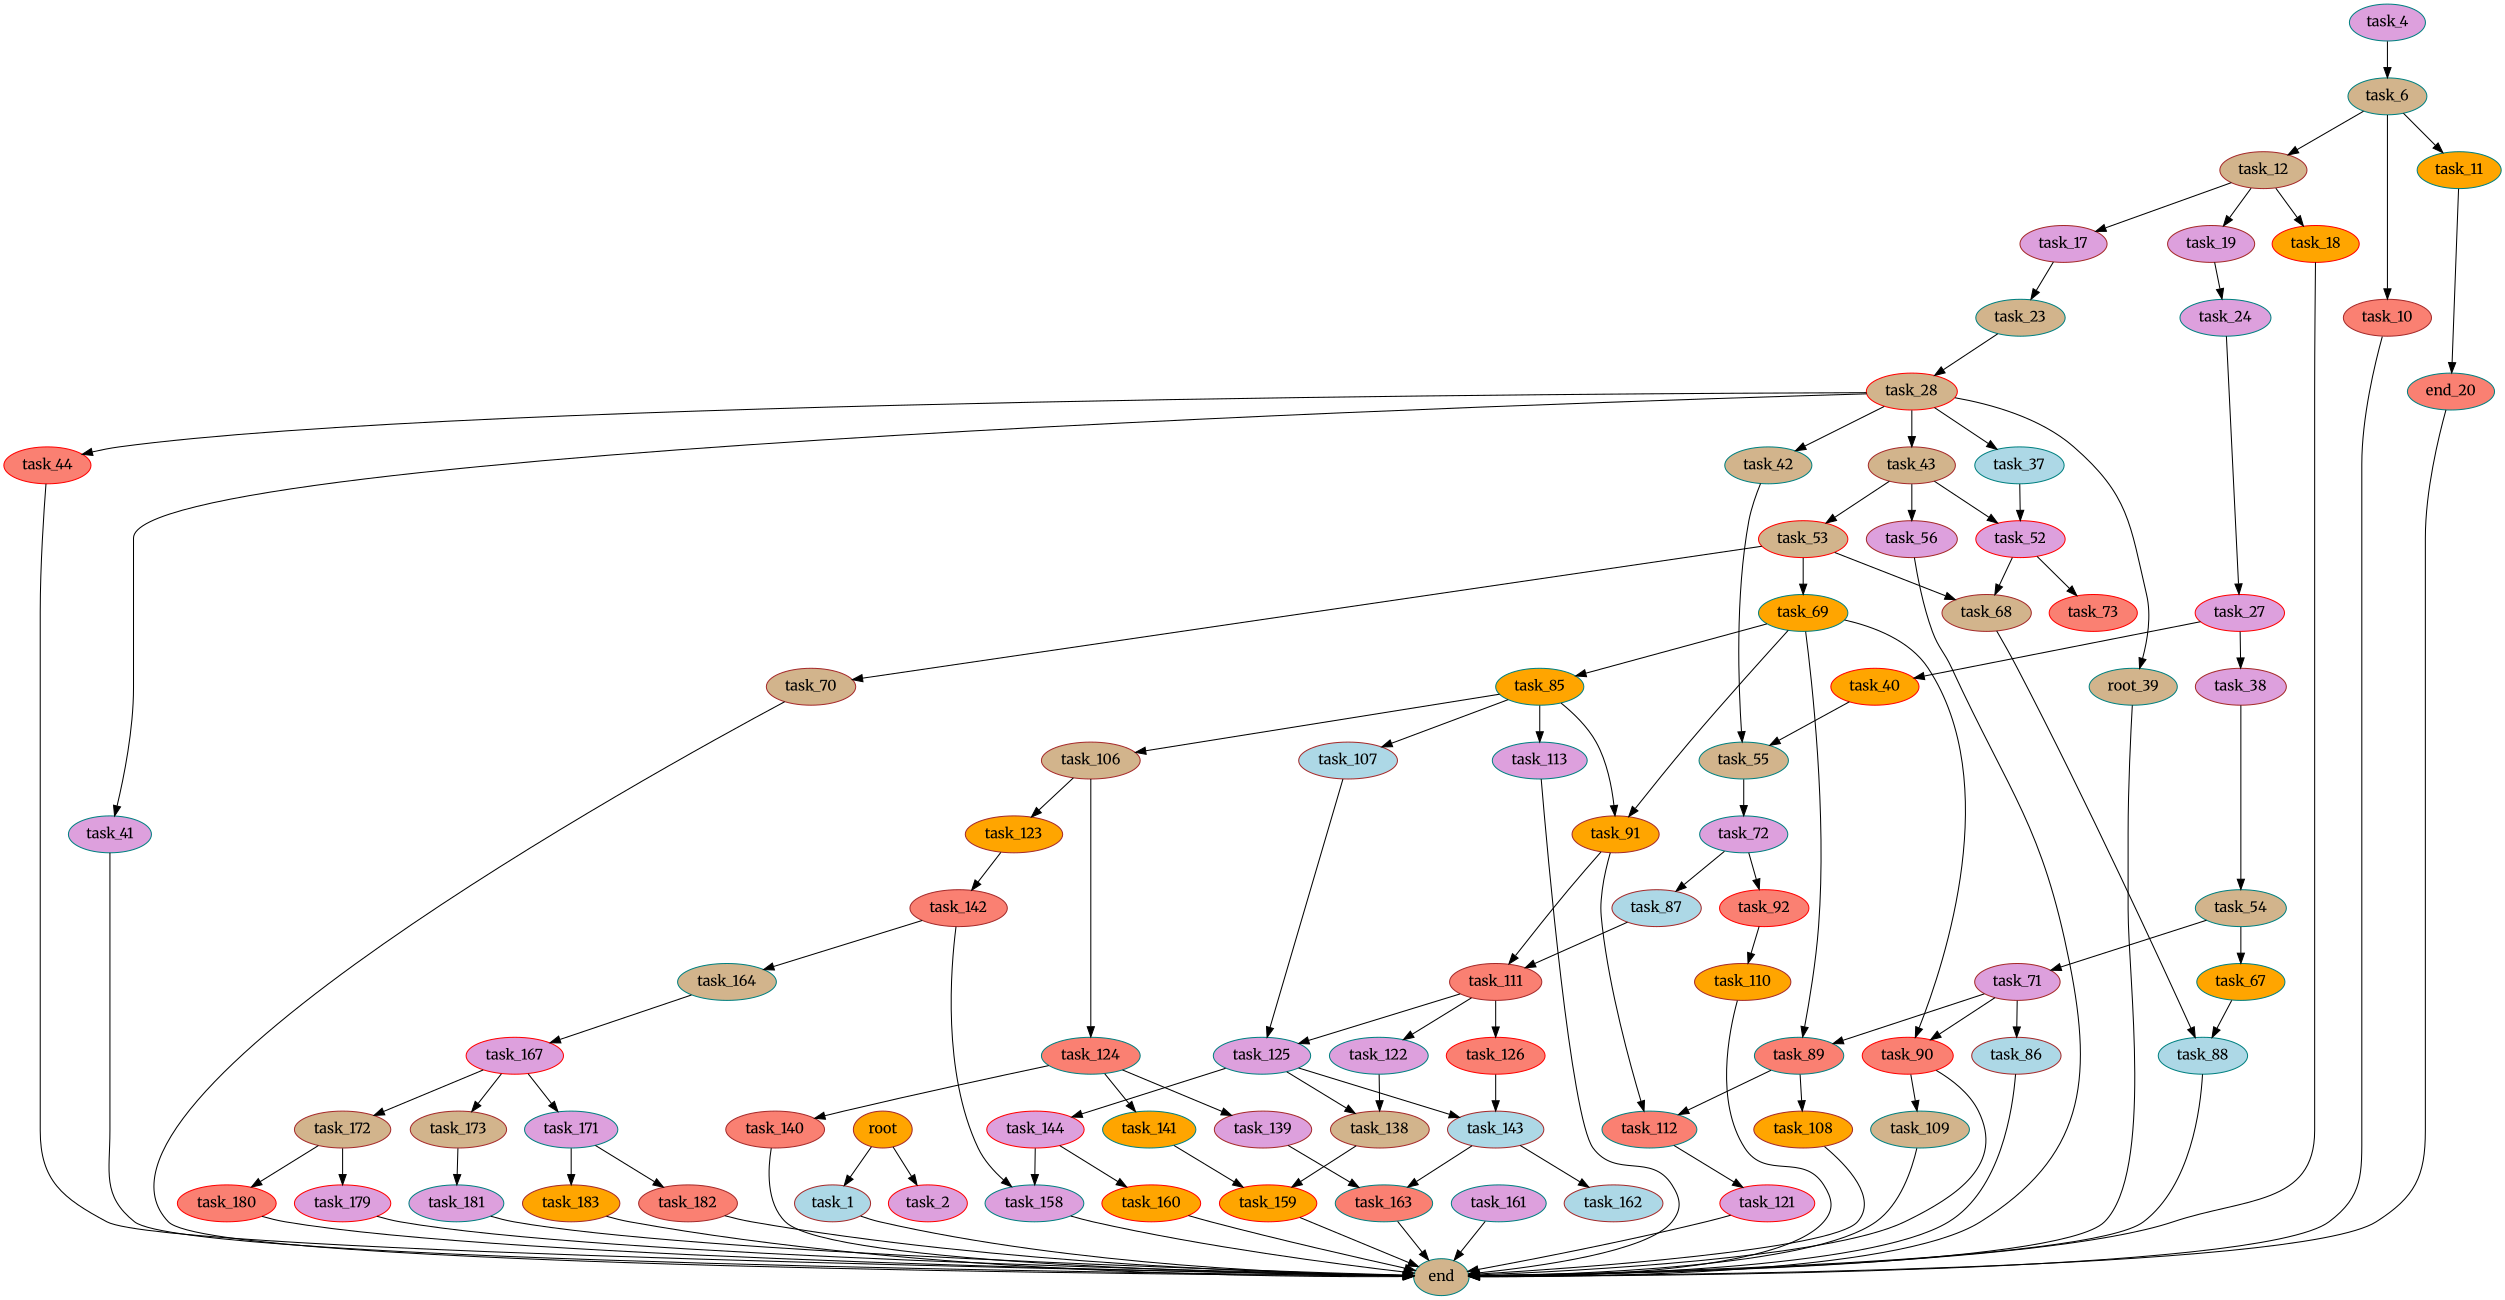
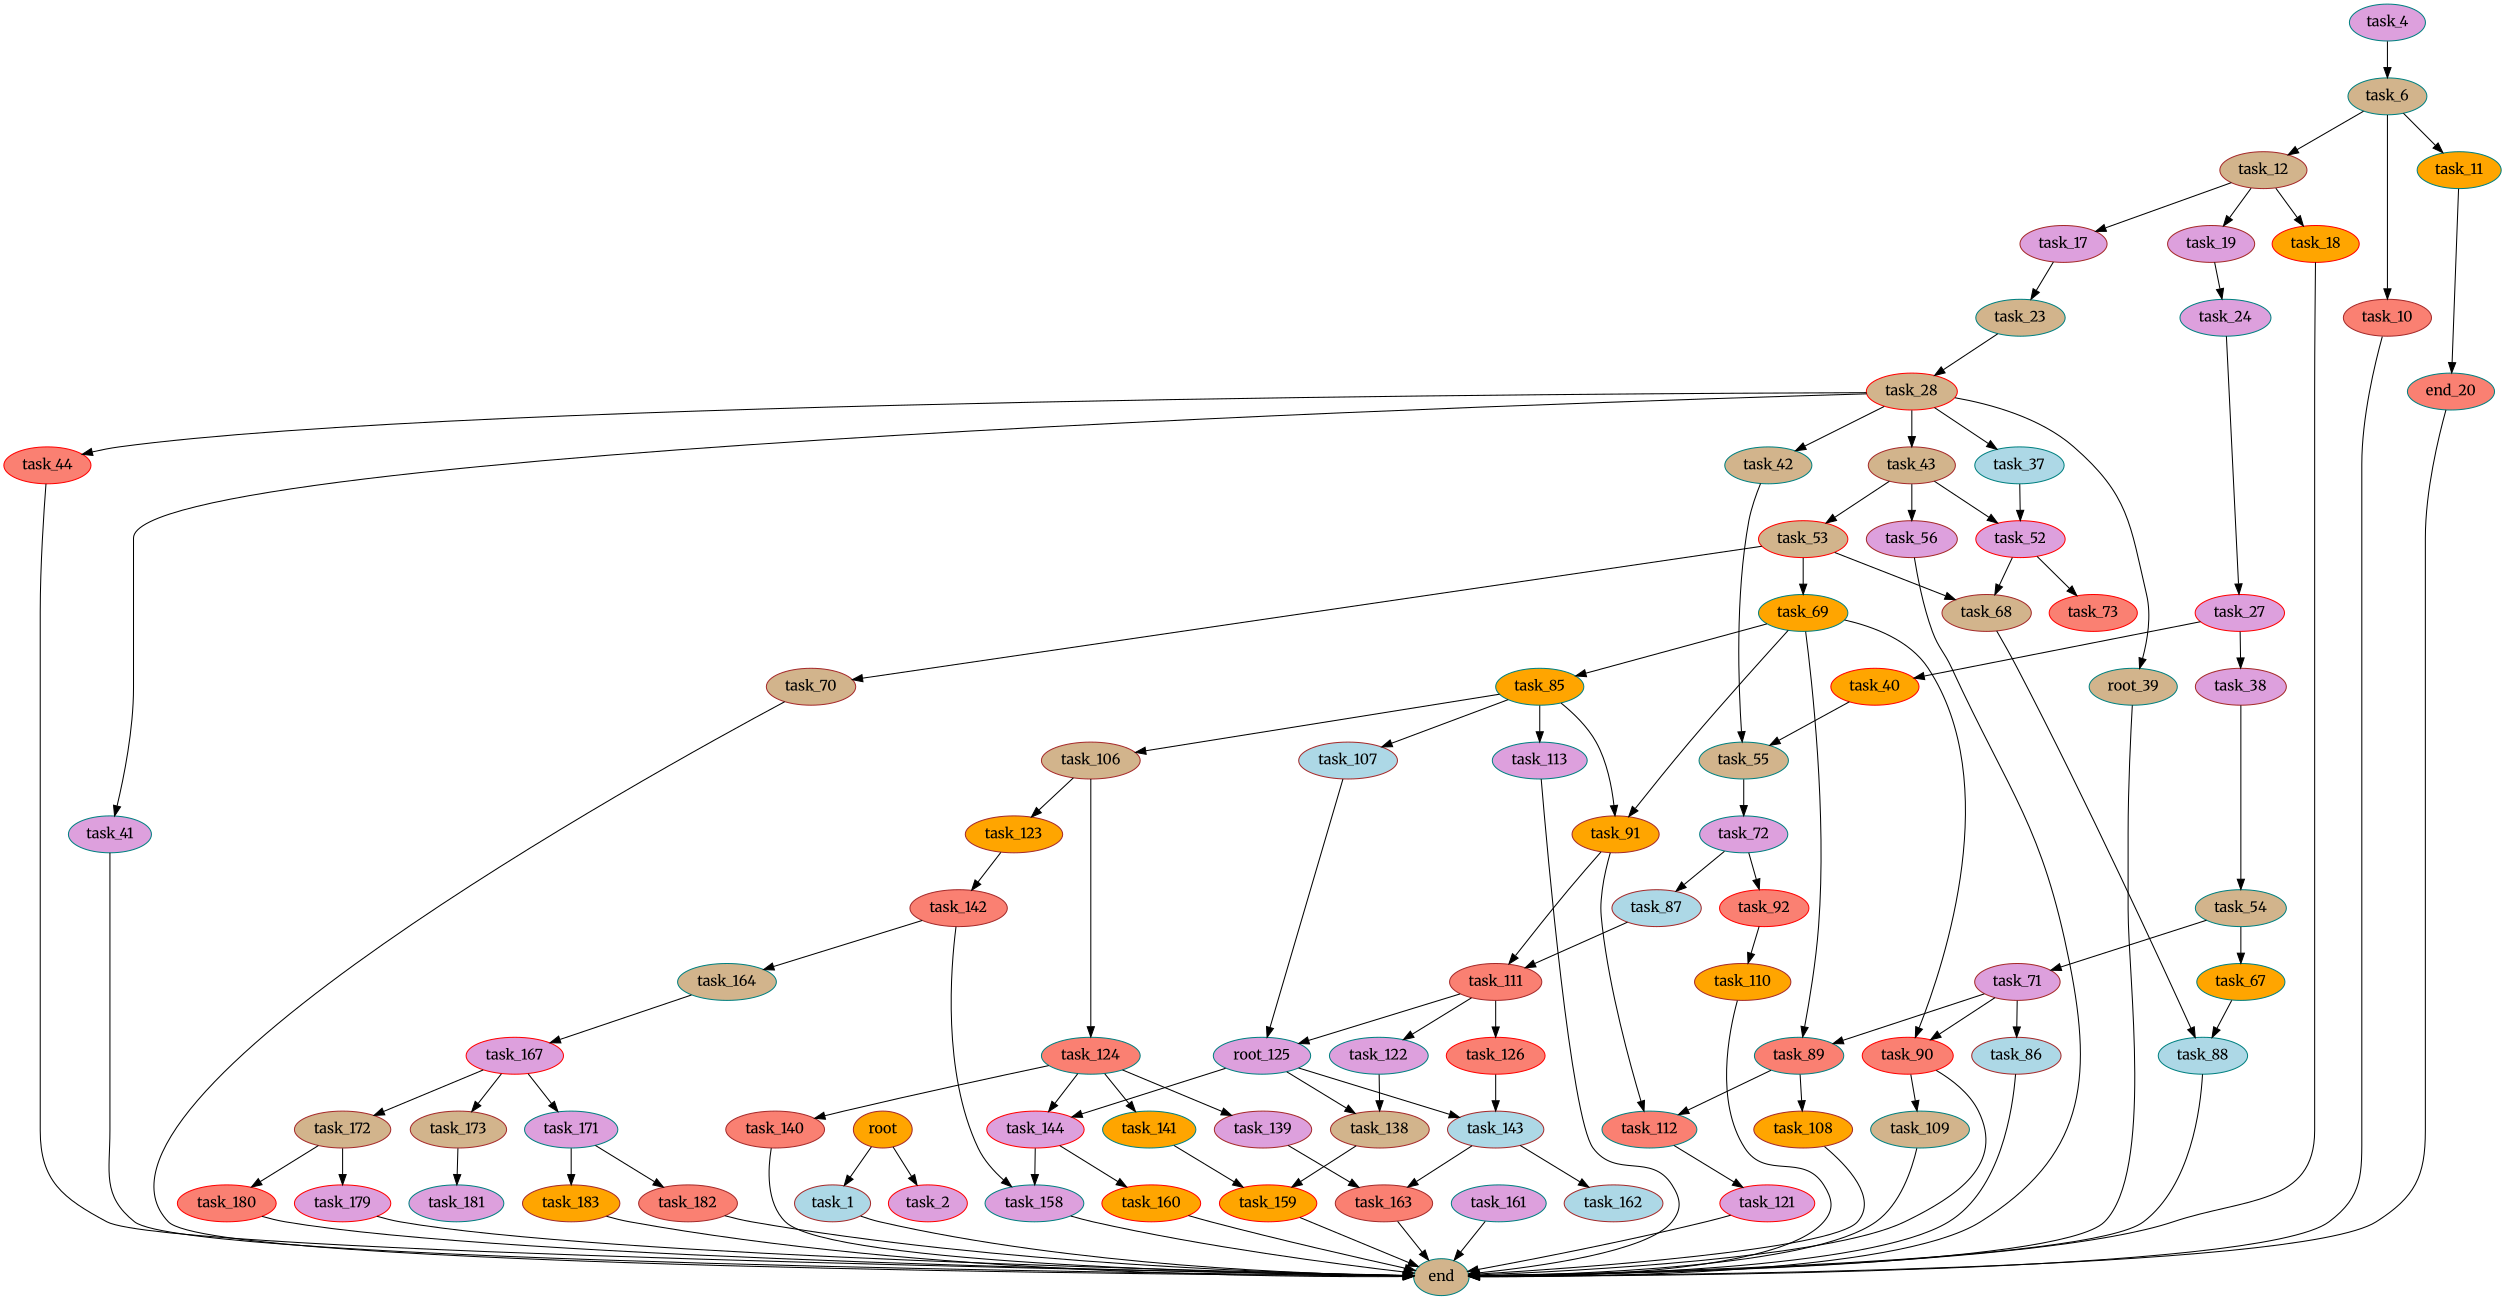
node "task_125": label "task_125" -> "root_125"
edge "task_124" -> "task_144": added
node "task_163": color teal -> brown
edge "task_181" -> "end": removed
